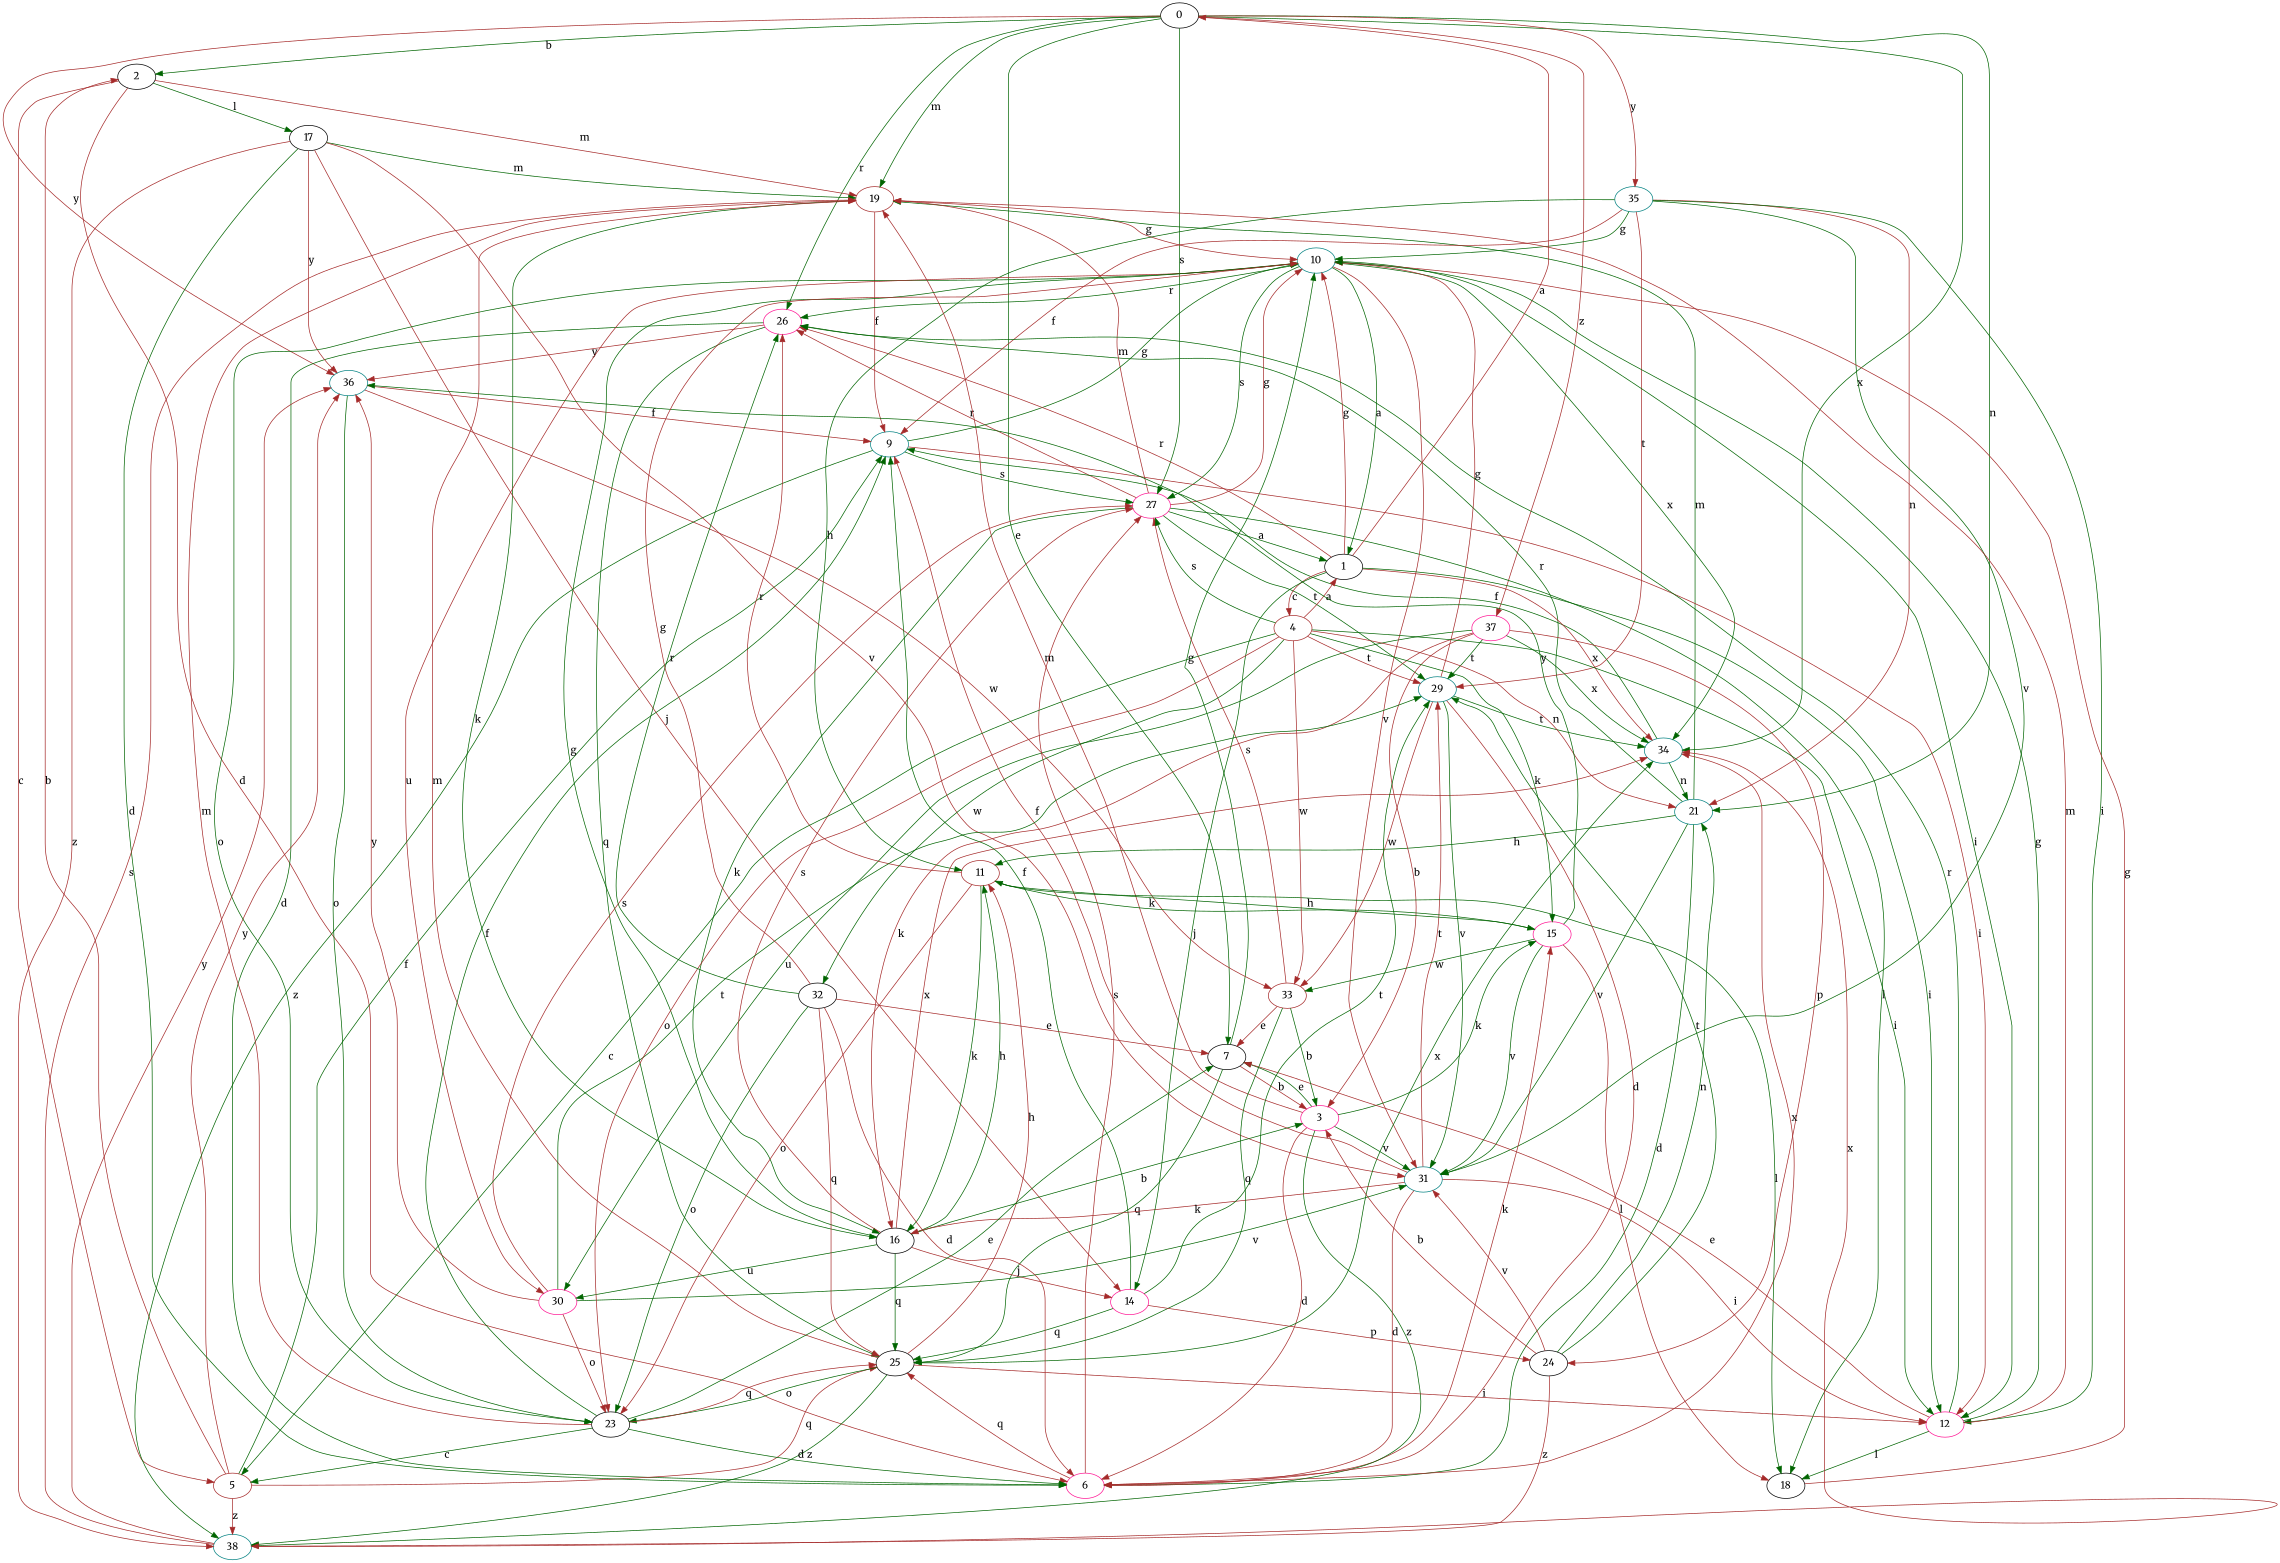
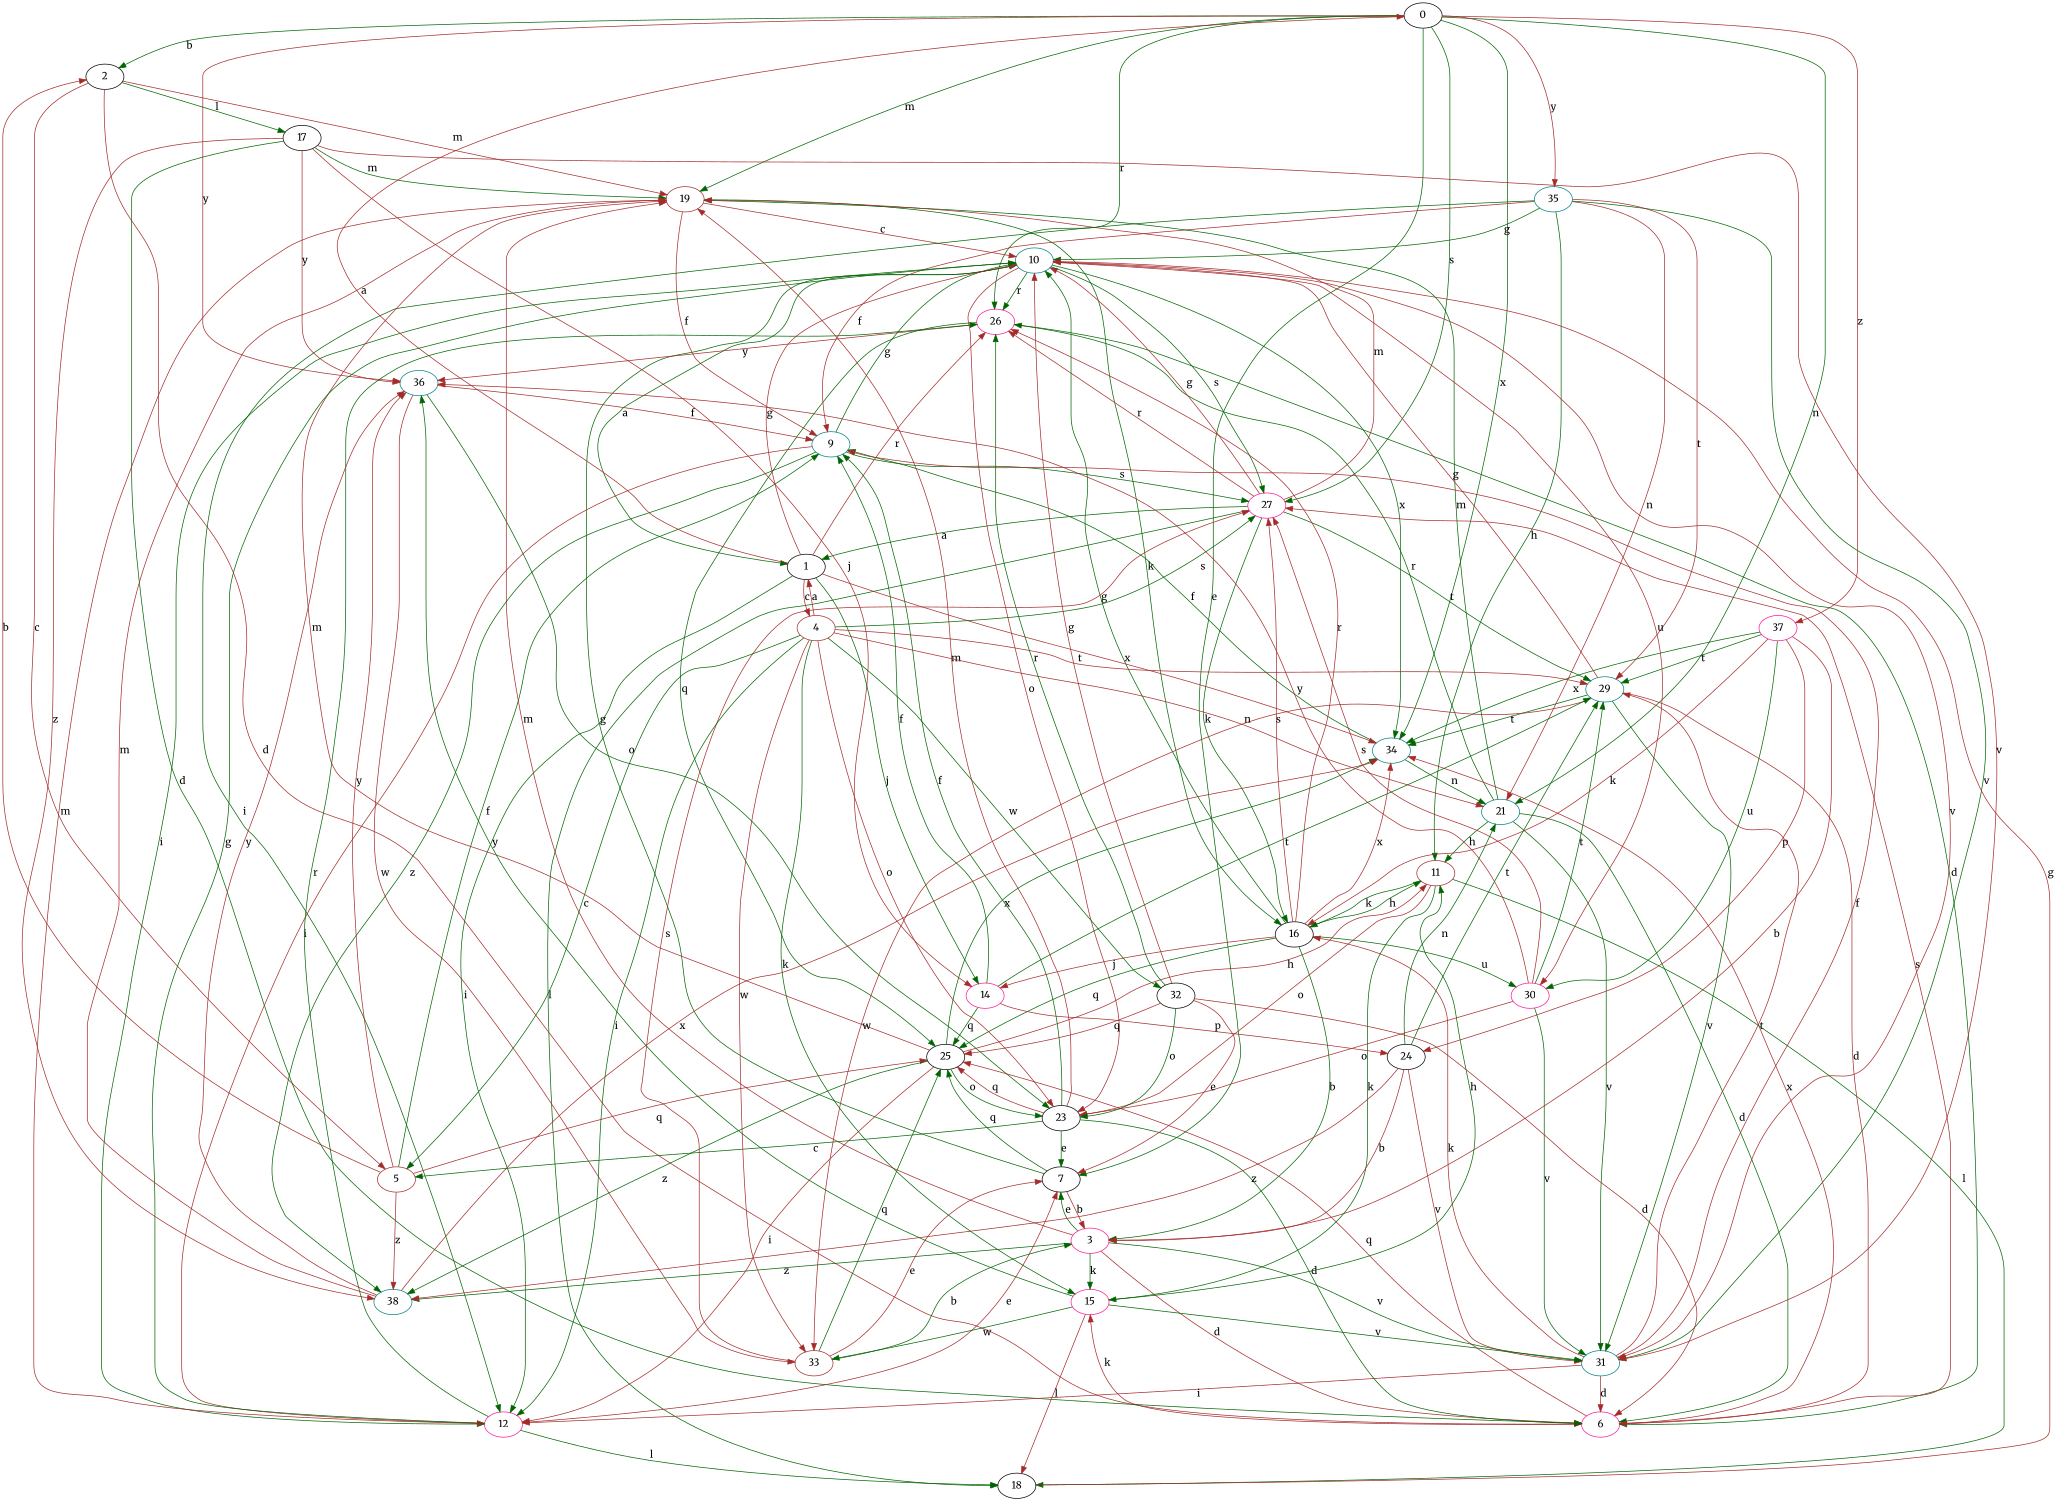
edge "19" -> "10": label "g" -> "c"
edge "10" -> "23": color darkgreen -> brown
edge "11" -> "26": now "16" -> "26"
edge "38" -> "19": label "s" -> "m"
